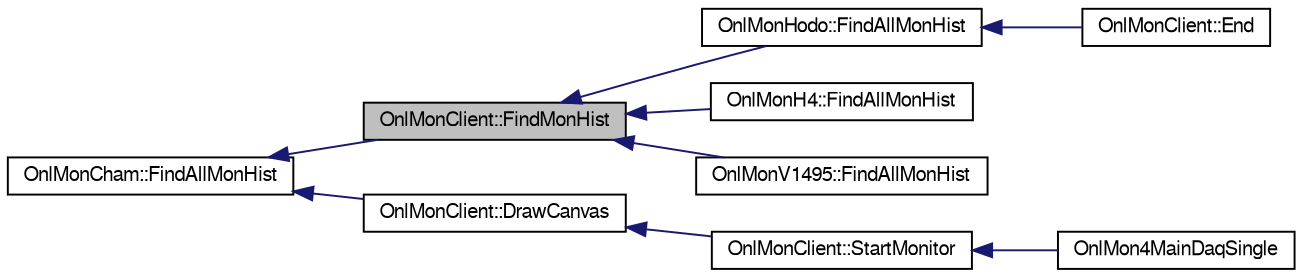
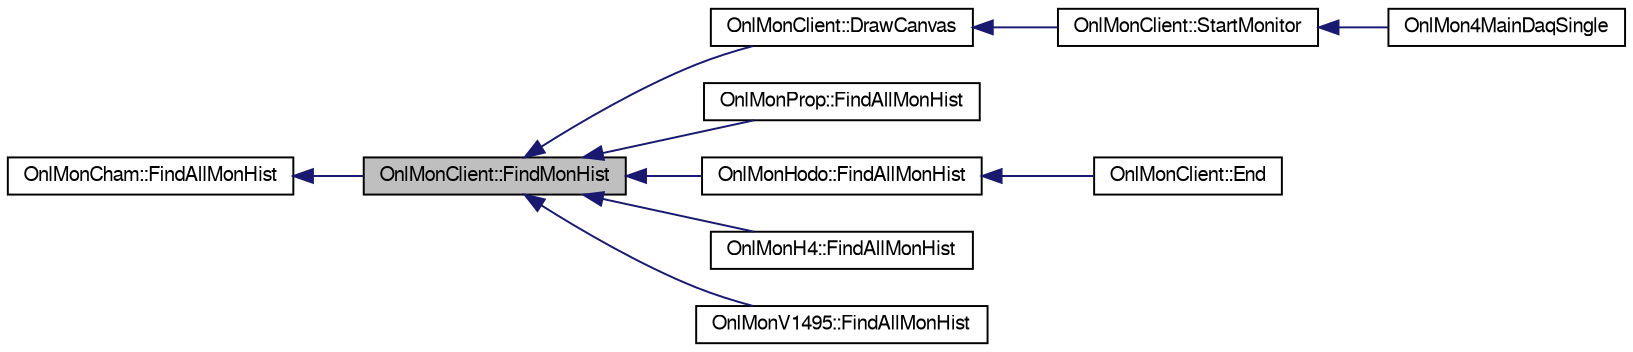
node "OnlMonProp::FindAllMonHist": added
edge "OnlMonClient::DrawCanvas" -> "OnlMonCham::FindAllMonHist": now "OnlMonClient::DrawCanvas" -> "OnlMonClient::FindMonHist"
